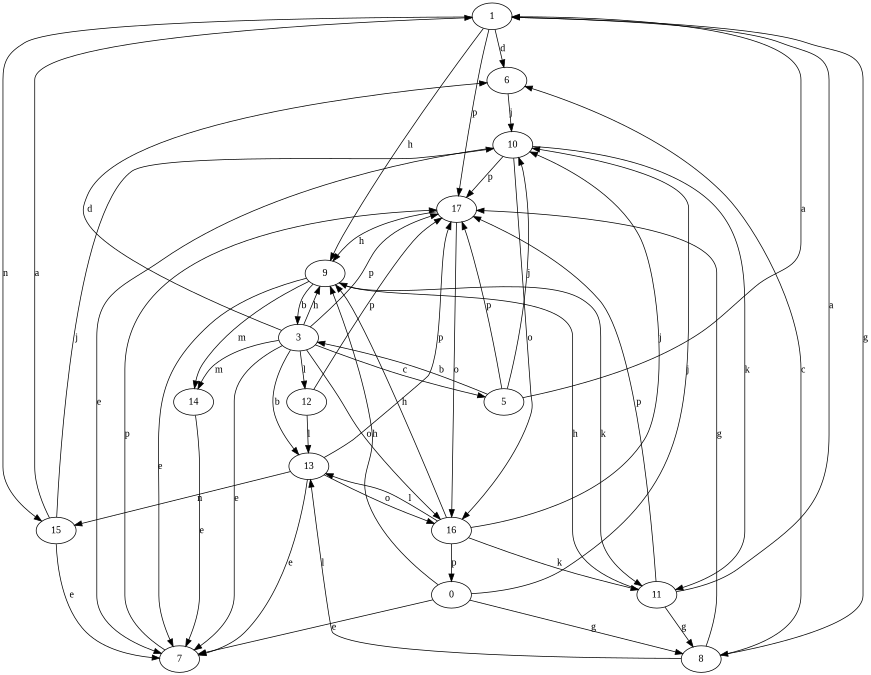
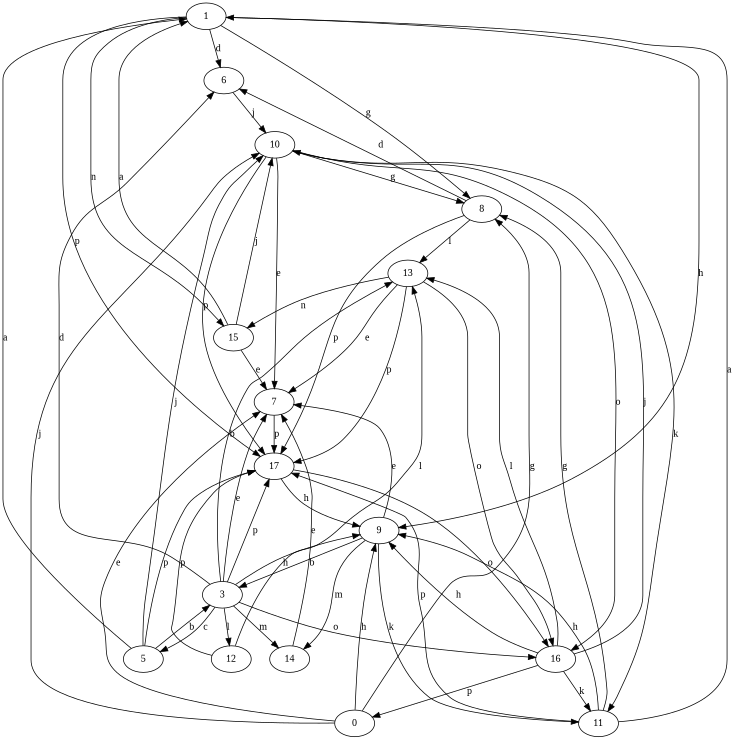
edge "10" -> "8": added, label "g"
edge "8" -> "6": label "c" -> "d"
edge "8" -> "17": label "g" -> "p"
